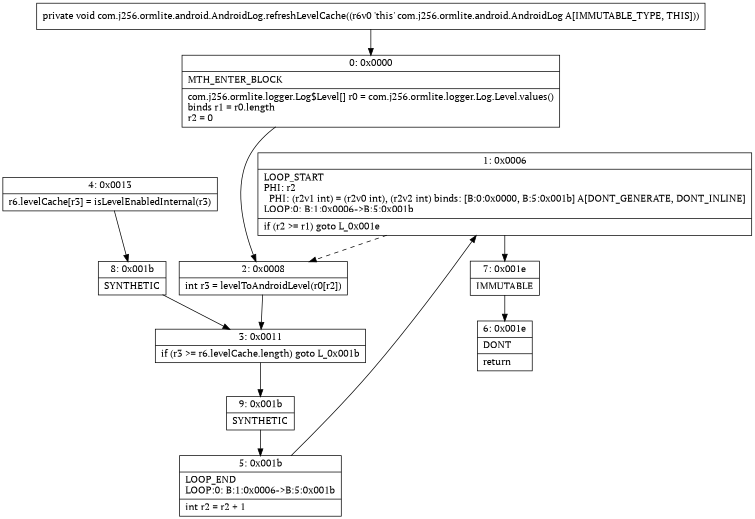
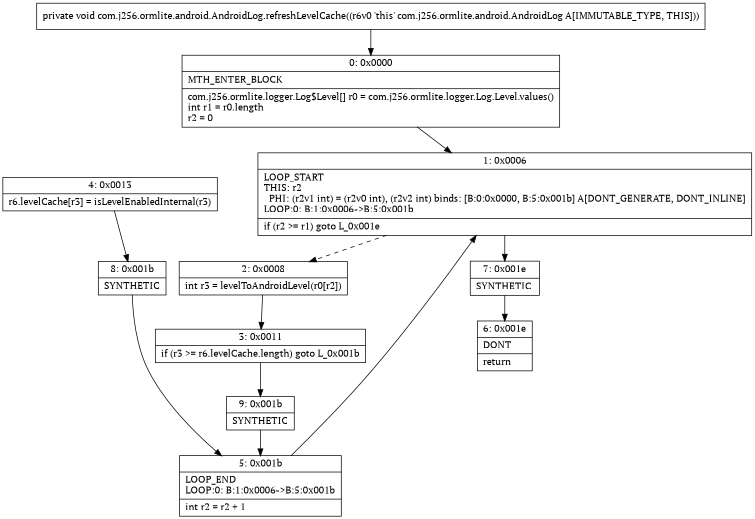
node "0: 0x0000": text "binds r1 = r0.length" -> "int r1 = r0.length"
edge "0: 0x0000" -> "2: 0x0008": now "0: 0x0000" -> "1: 0x0006"
node "1: 0x0006": text "PHI: r2" -> "THIS: r2"
node "7: 0x001e": text "IMMUTABLE" -> "SYNTHETIC"
edge "8: 0x001b" -> "3: 0x0011": now "8: 0x001b" -> "5: 0x001b"
